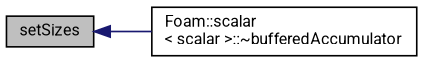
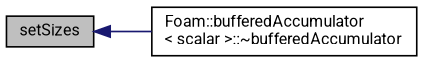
node "Foam::scalar < scalar >::~bufferedAccumulator": label "Foam::scalar < scalar >::~bufferedAccumulator" -> "Foam::bufferedAccumulator < scalar >::~bufferedAccumulator"
